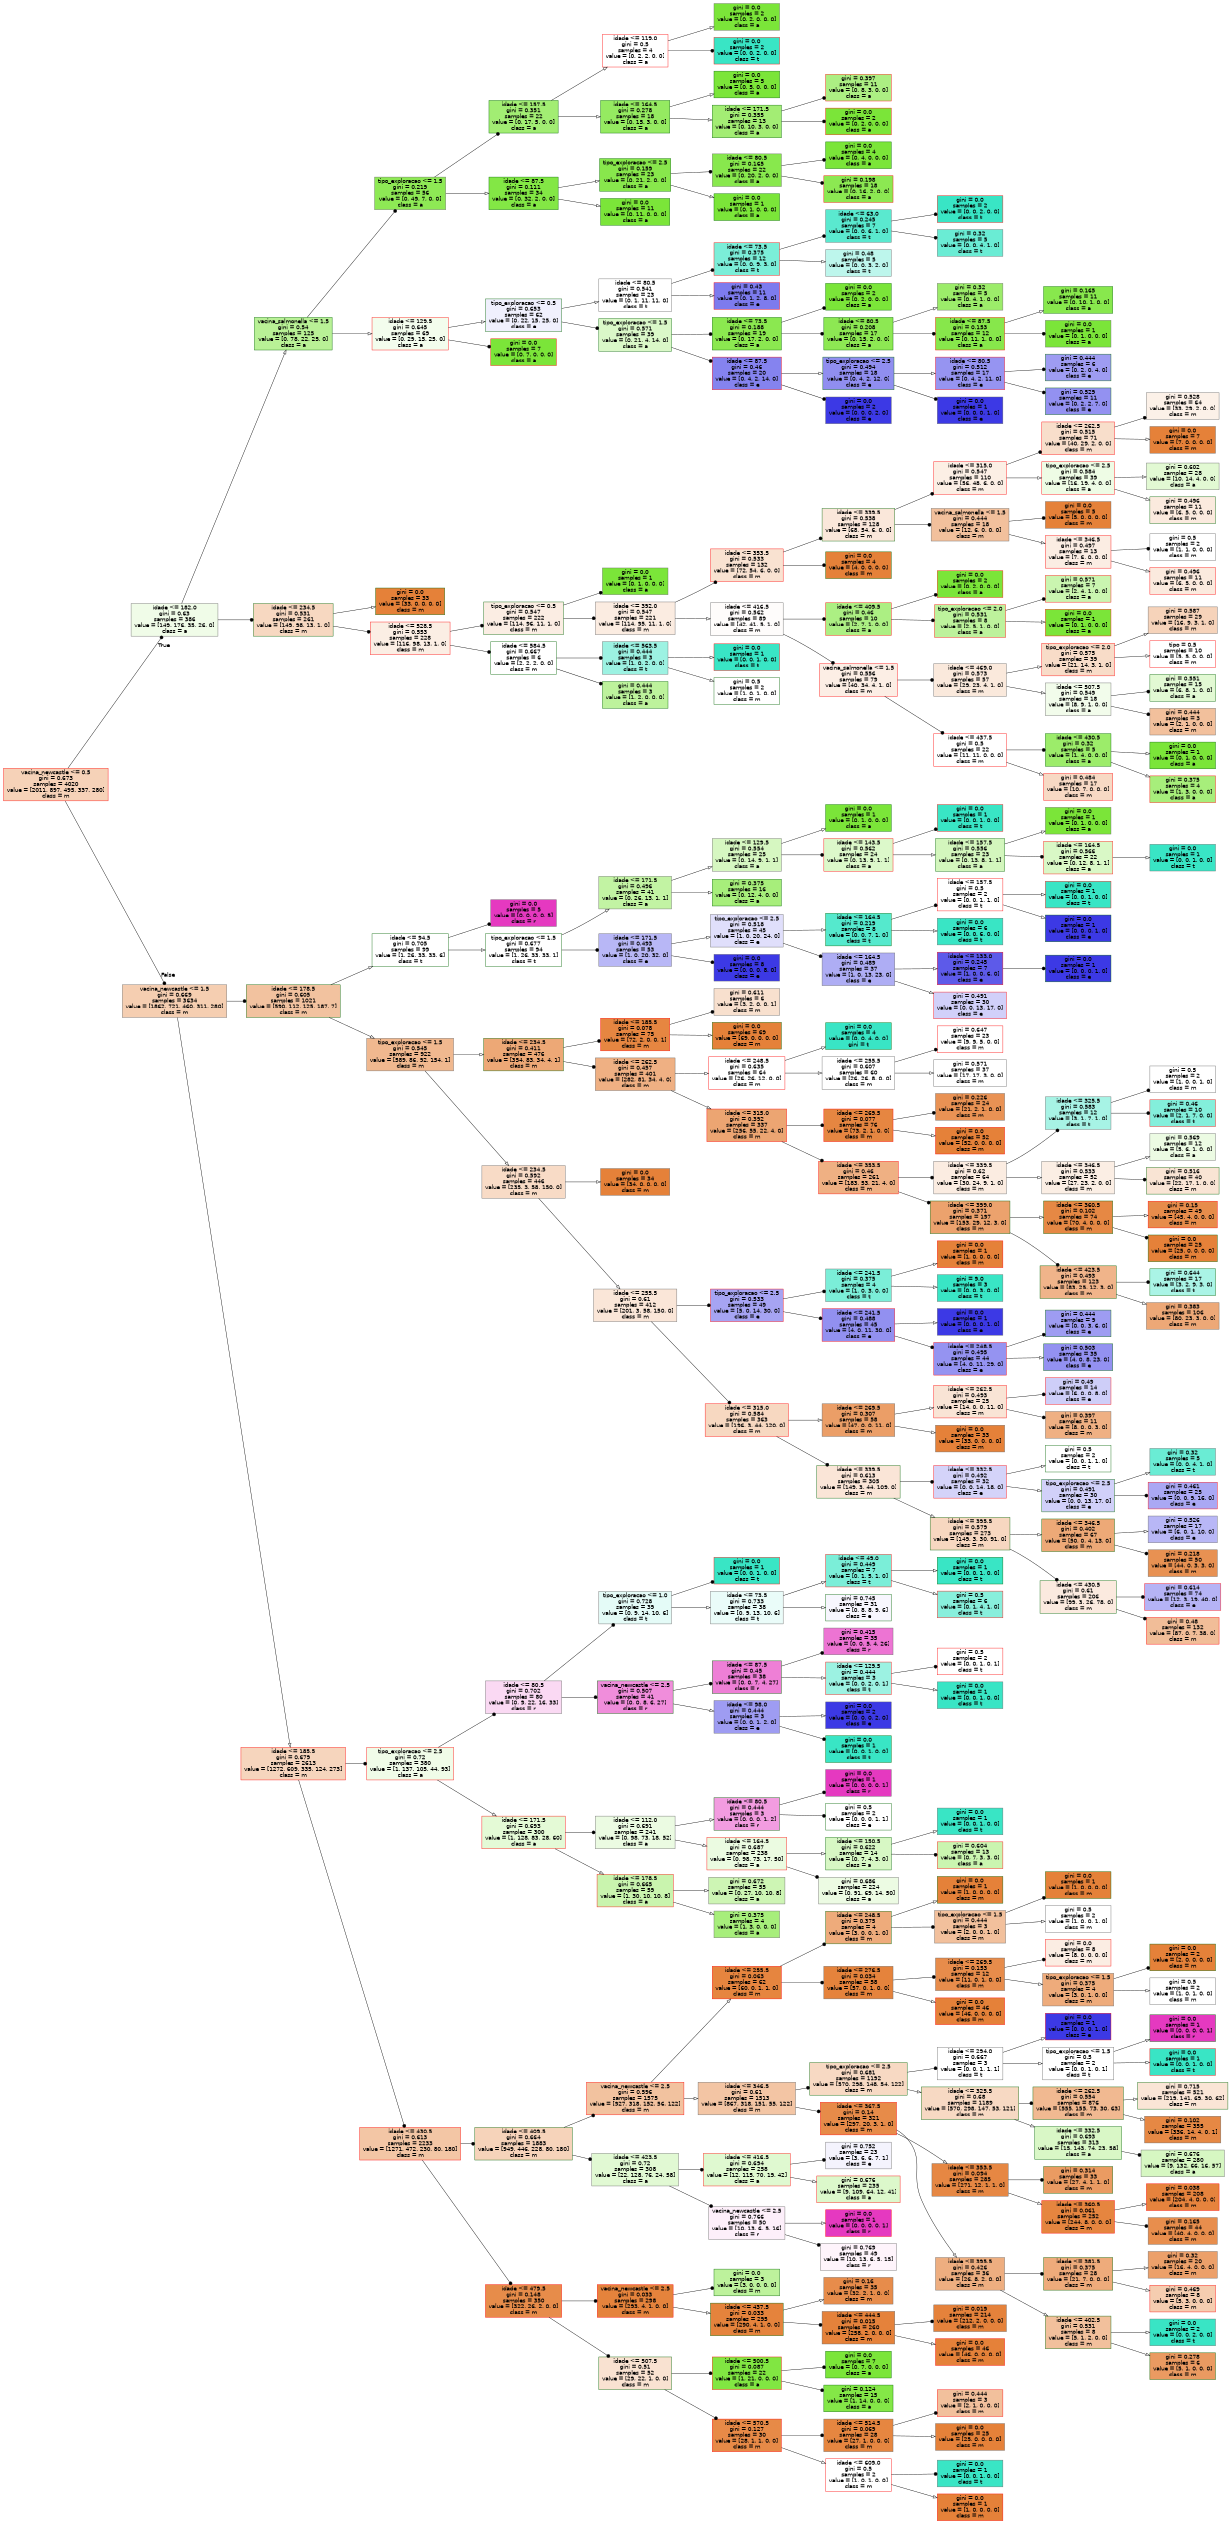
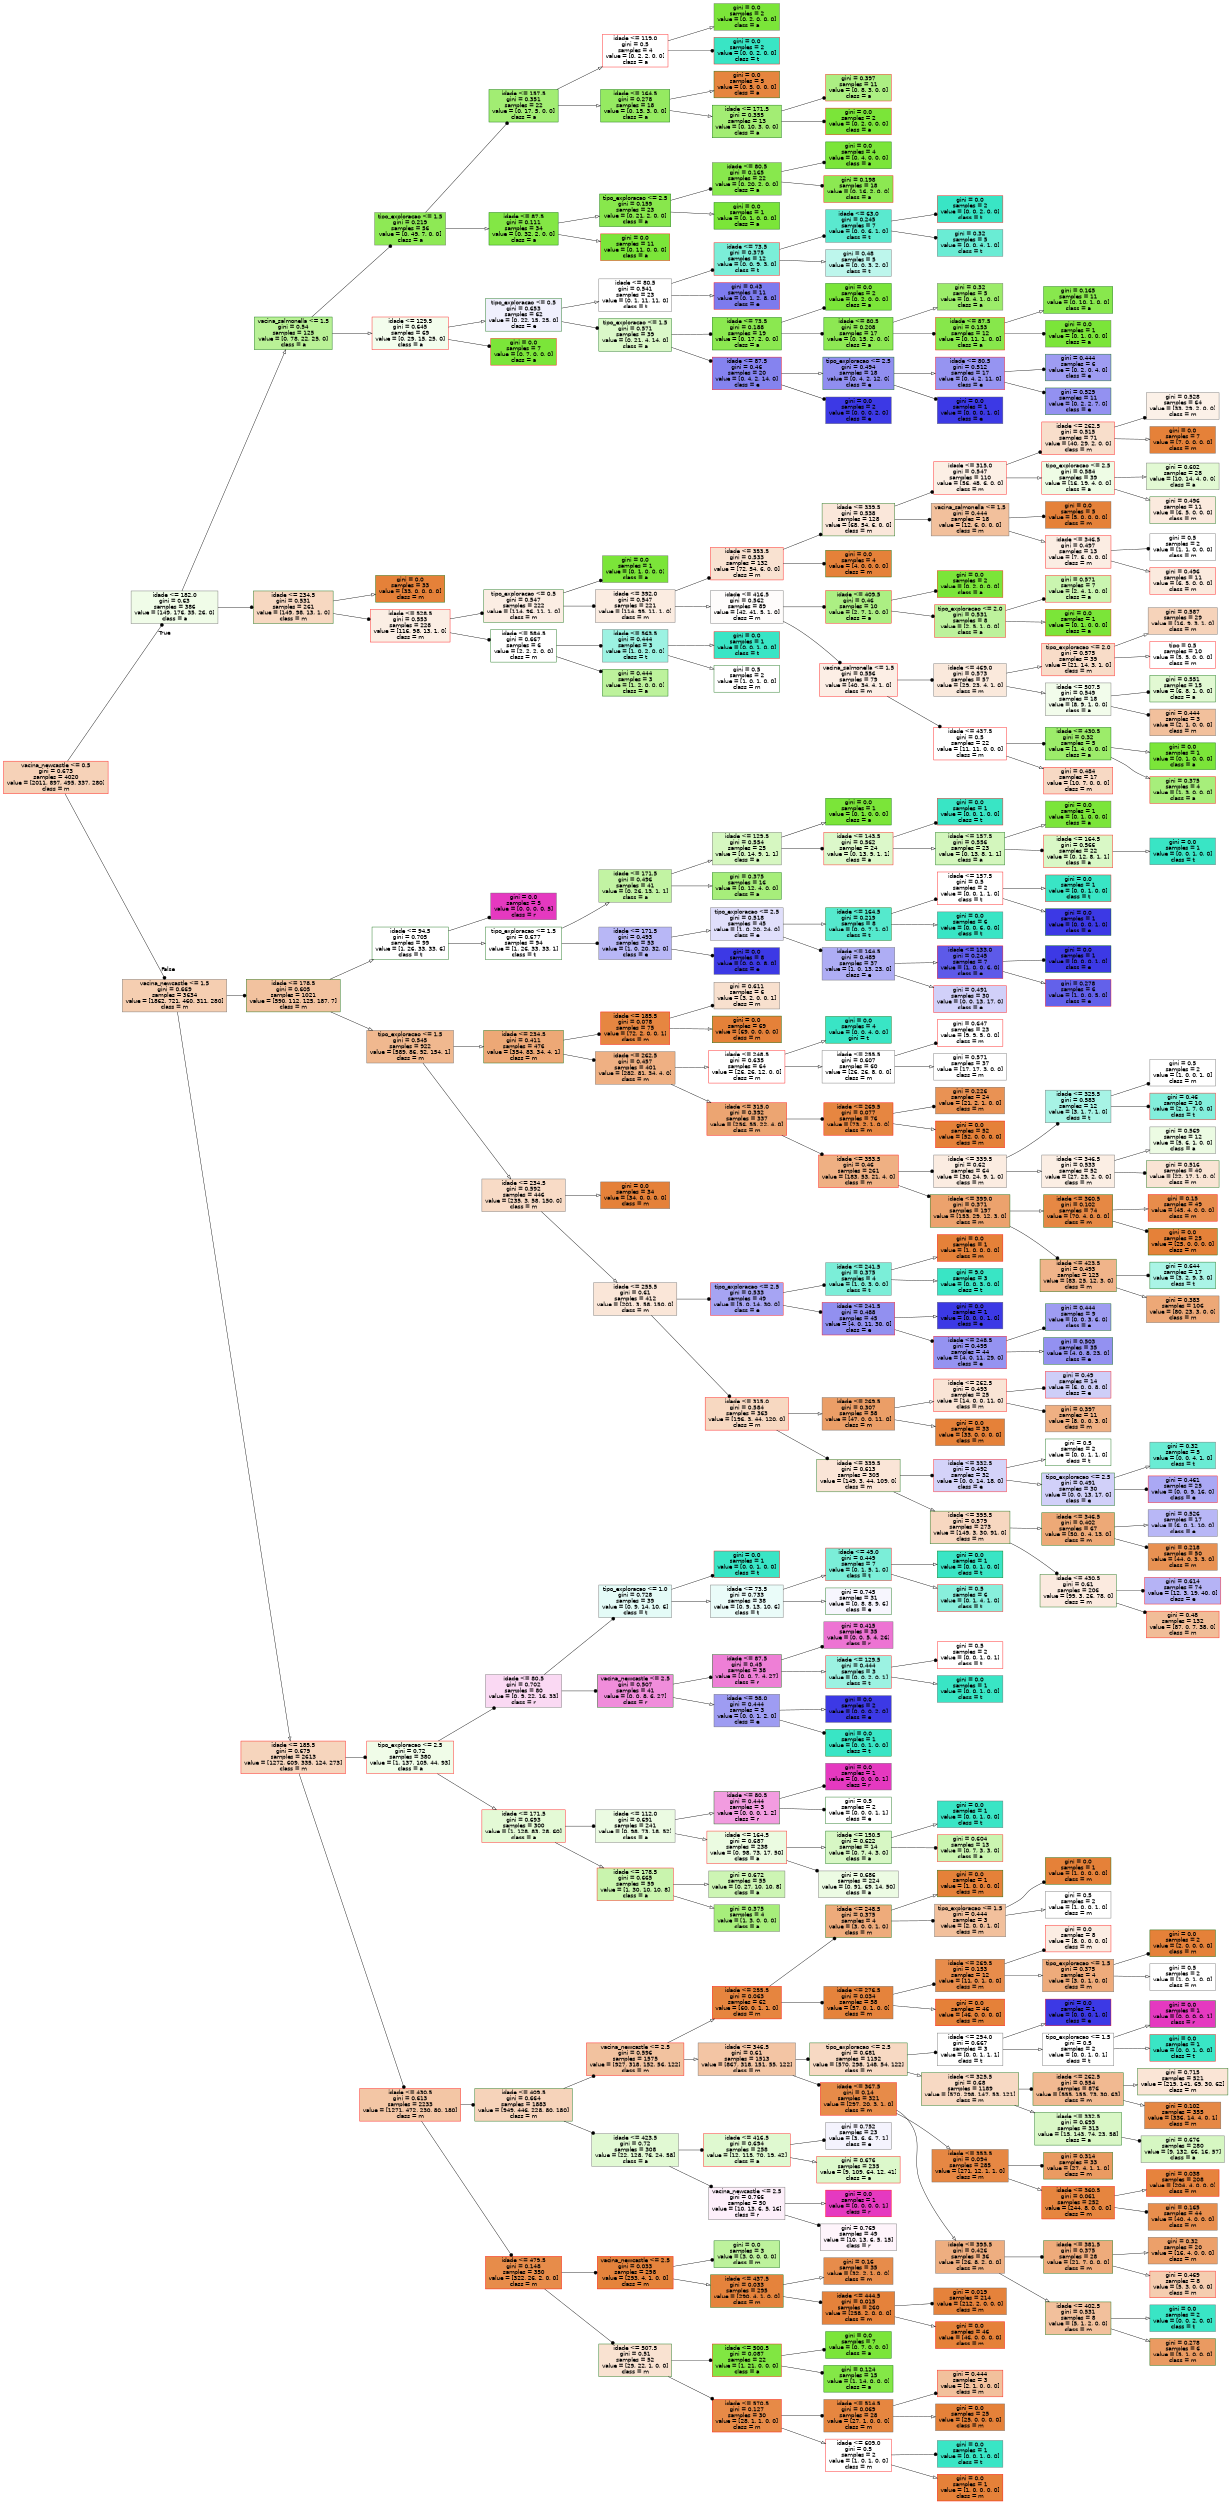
node "gini = 0.0 samples = 5 value = [0, 5, 0, 0, 0] class = a": fillcolor #7be539 -> #e6853f
node "gini = 0.0 samples = 11 value = [0, 11, 0, 0, 0] class = a": color darkgreen -> red
node "gini = 0.278 samples = 6 value = [1, 0, 0, 5, 0] class = e": added
